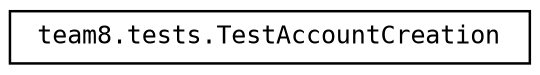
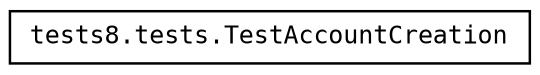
node "team8.tests.TestAccountCreation": label "team8.tests.TestAccountCreation" -> "tests8.tests.TestAccountCreation"
